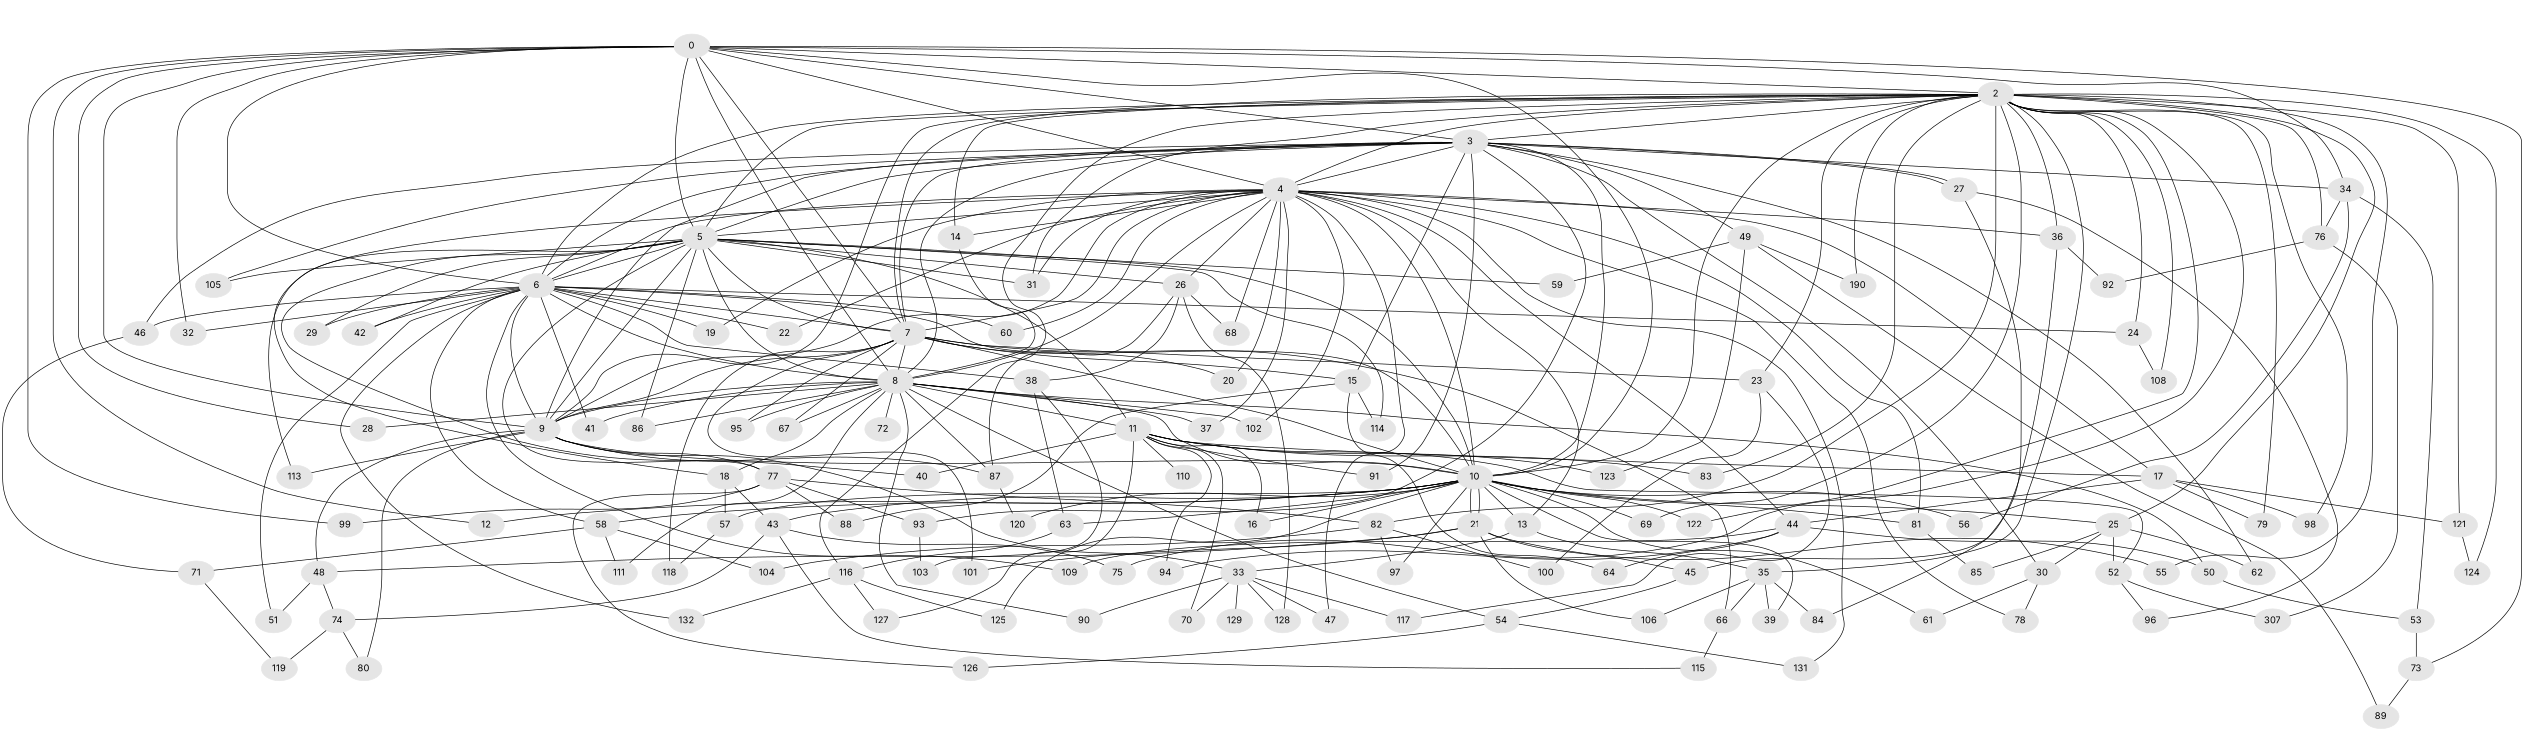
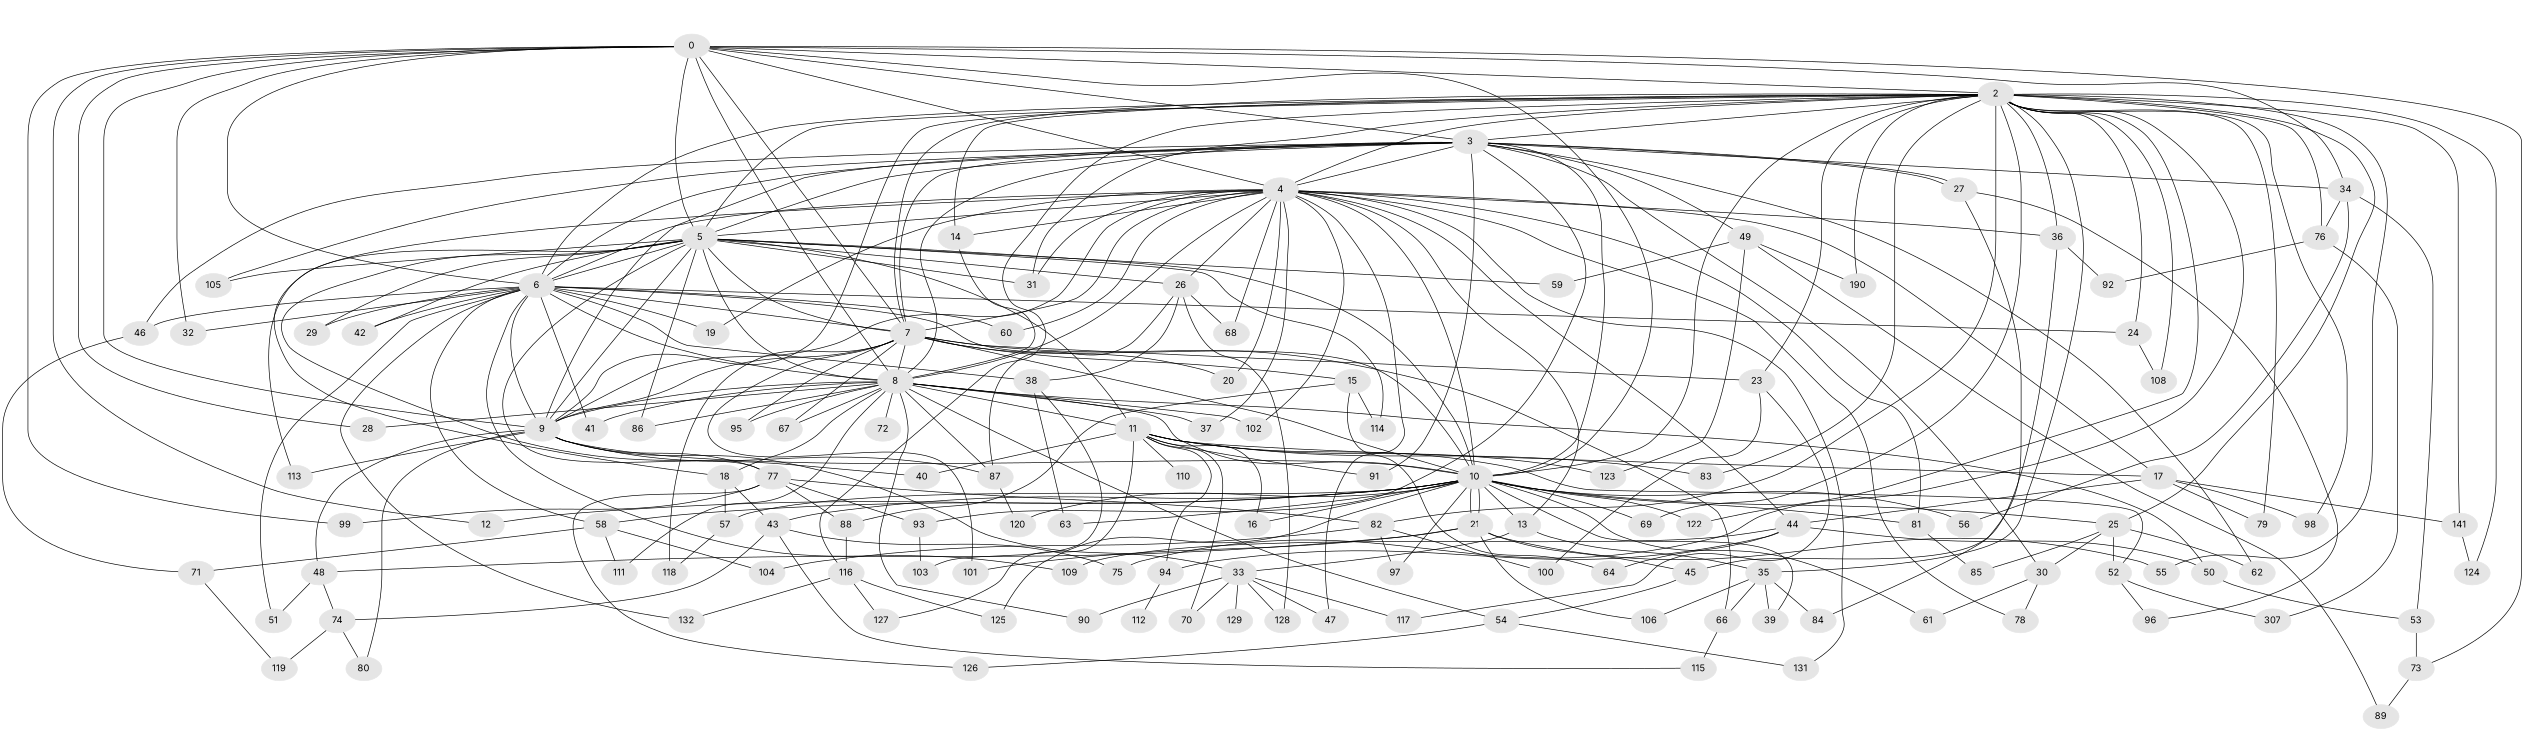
edge "3" -- "15": removed
node "22": removed
node "121": label "121" -> "141"
edge "63" -- "116": now "88" -- "116"
node "112": added
